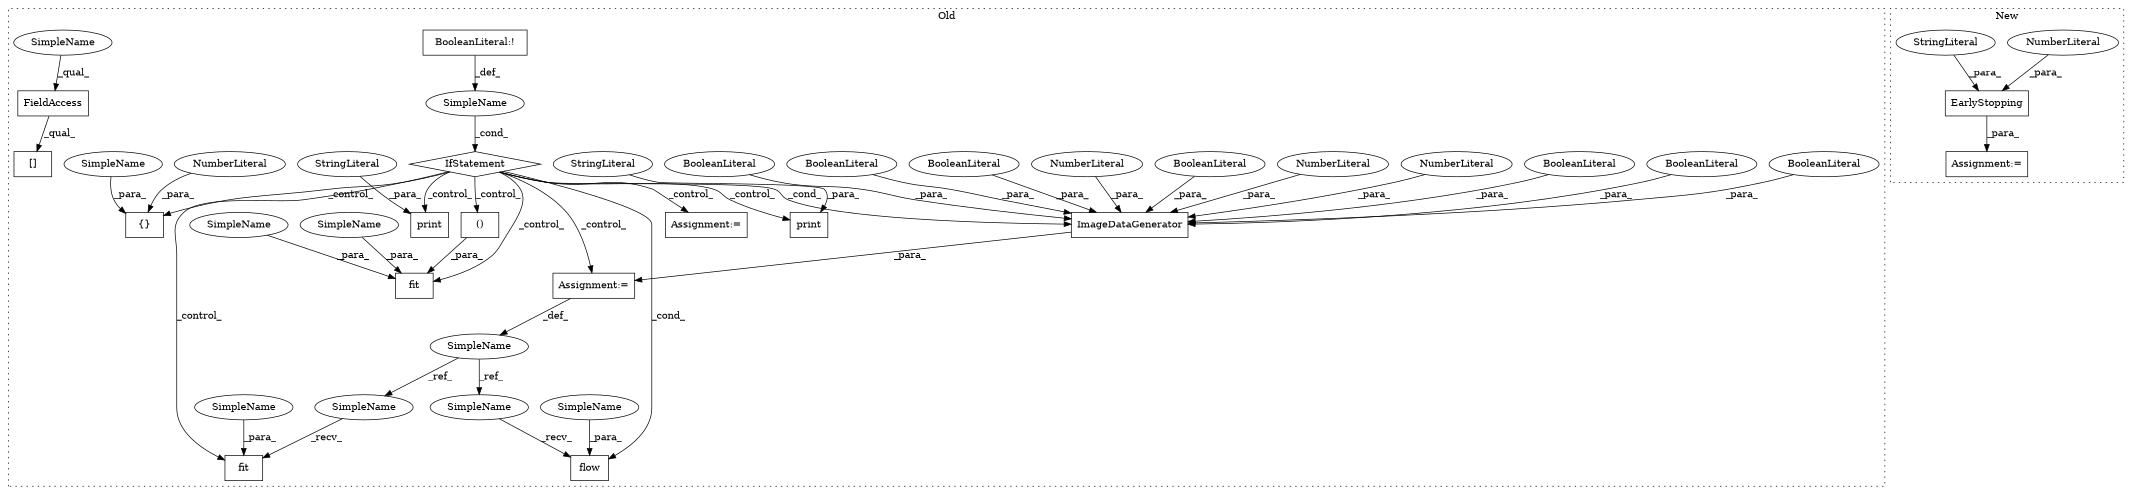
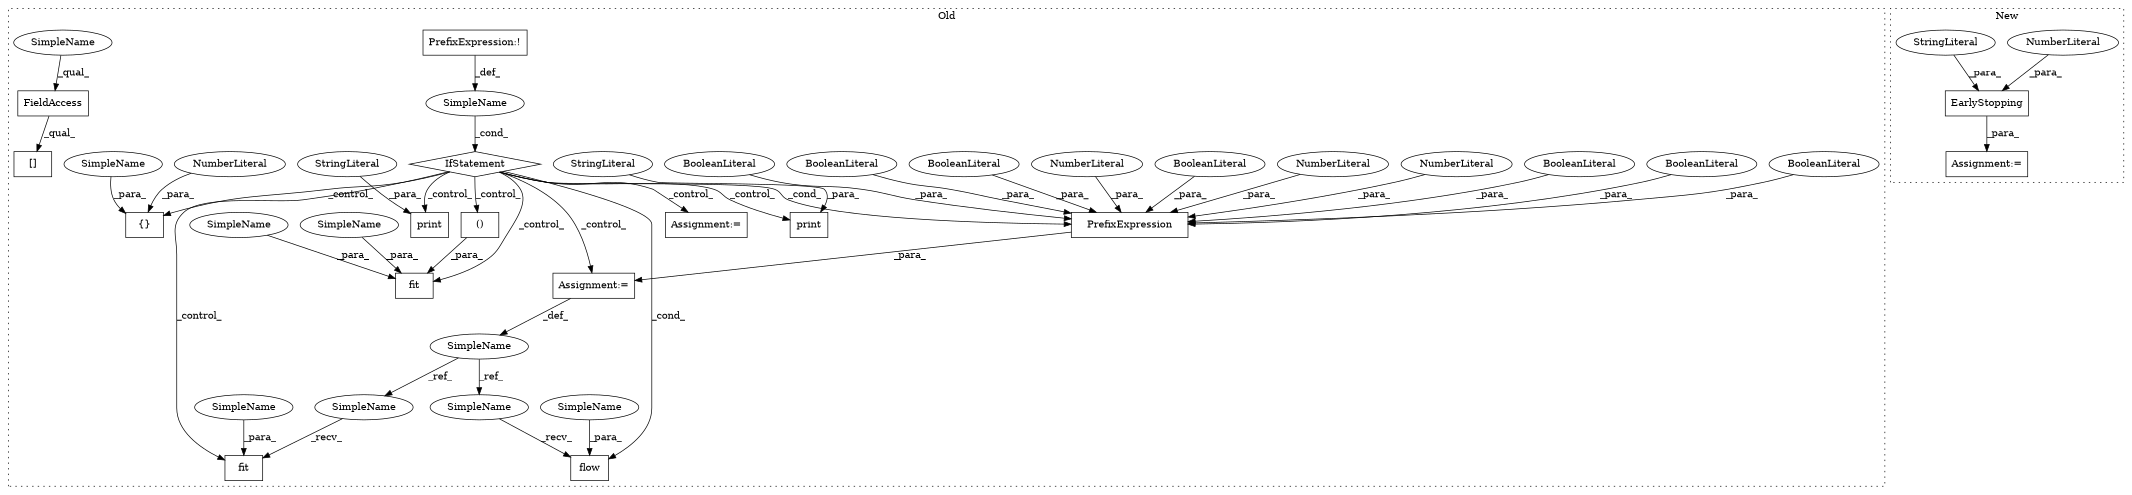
node "BooleanLiteral:!": label "BooleanLiteral:!" -> "PrefixExpression:!"
node "ImageDataGenerator": label "ImageDataGenerator" -> "PrefixExpression"
